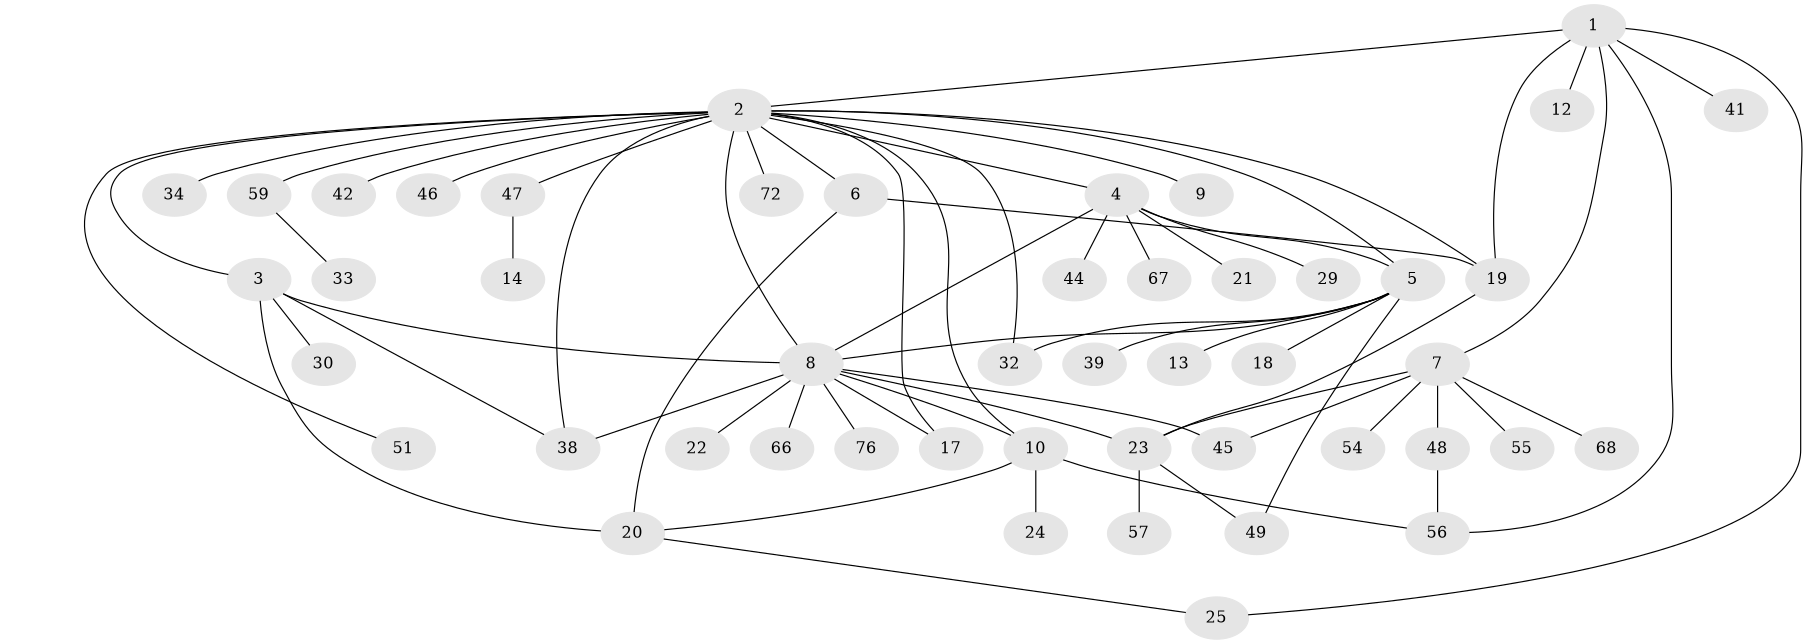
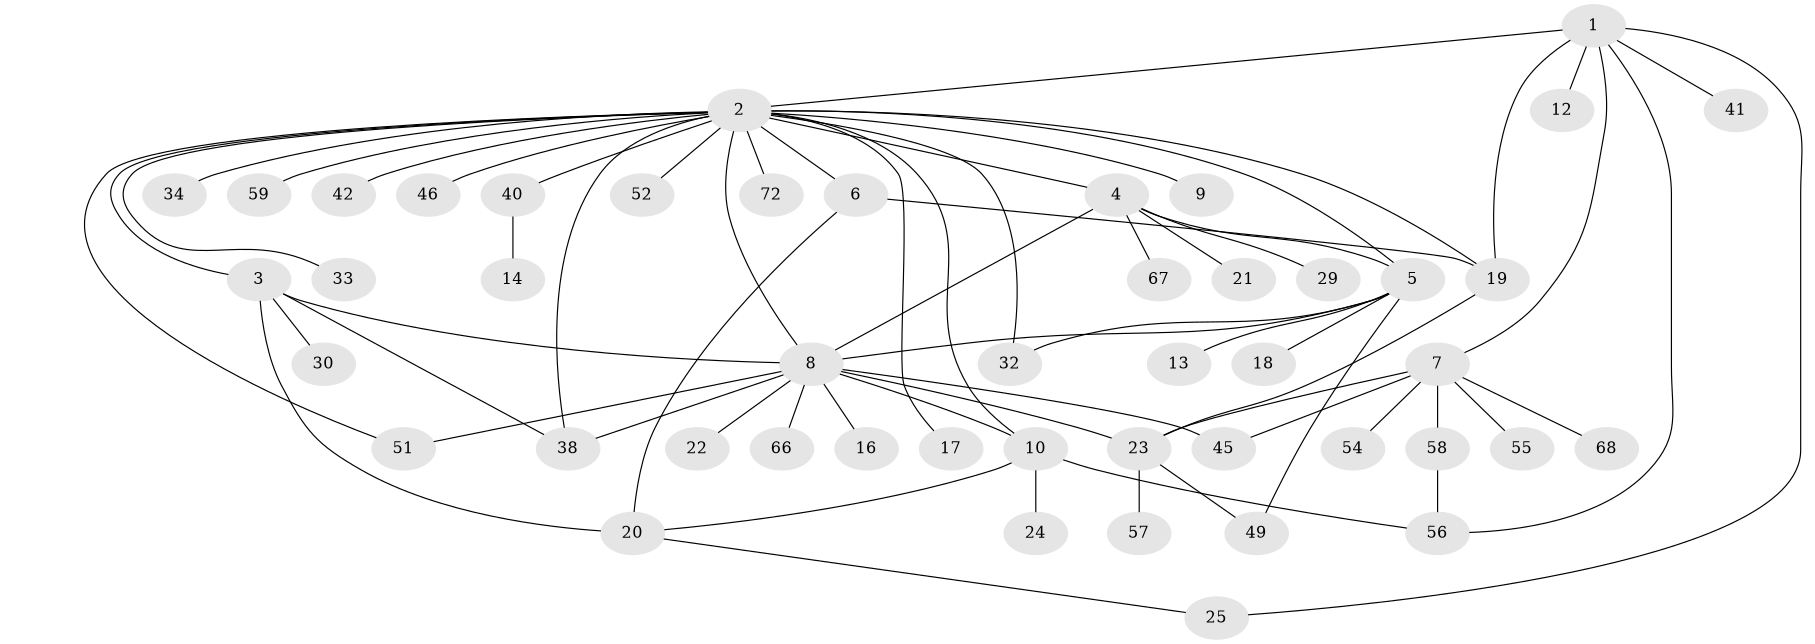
node "47": label "47" -> "40"
node "52": added
edge "59" -- "33": now "2" -- "33"
node "44": removed
node "39": removed
edge "8" -- "17": now "8" -- "51"
node "76": label "76" -> "16"
node "48": label "48" -> "58"
